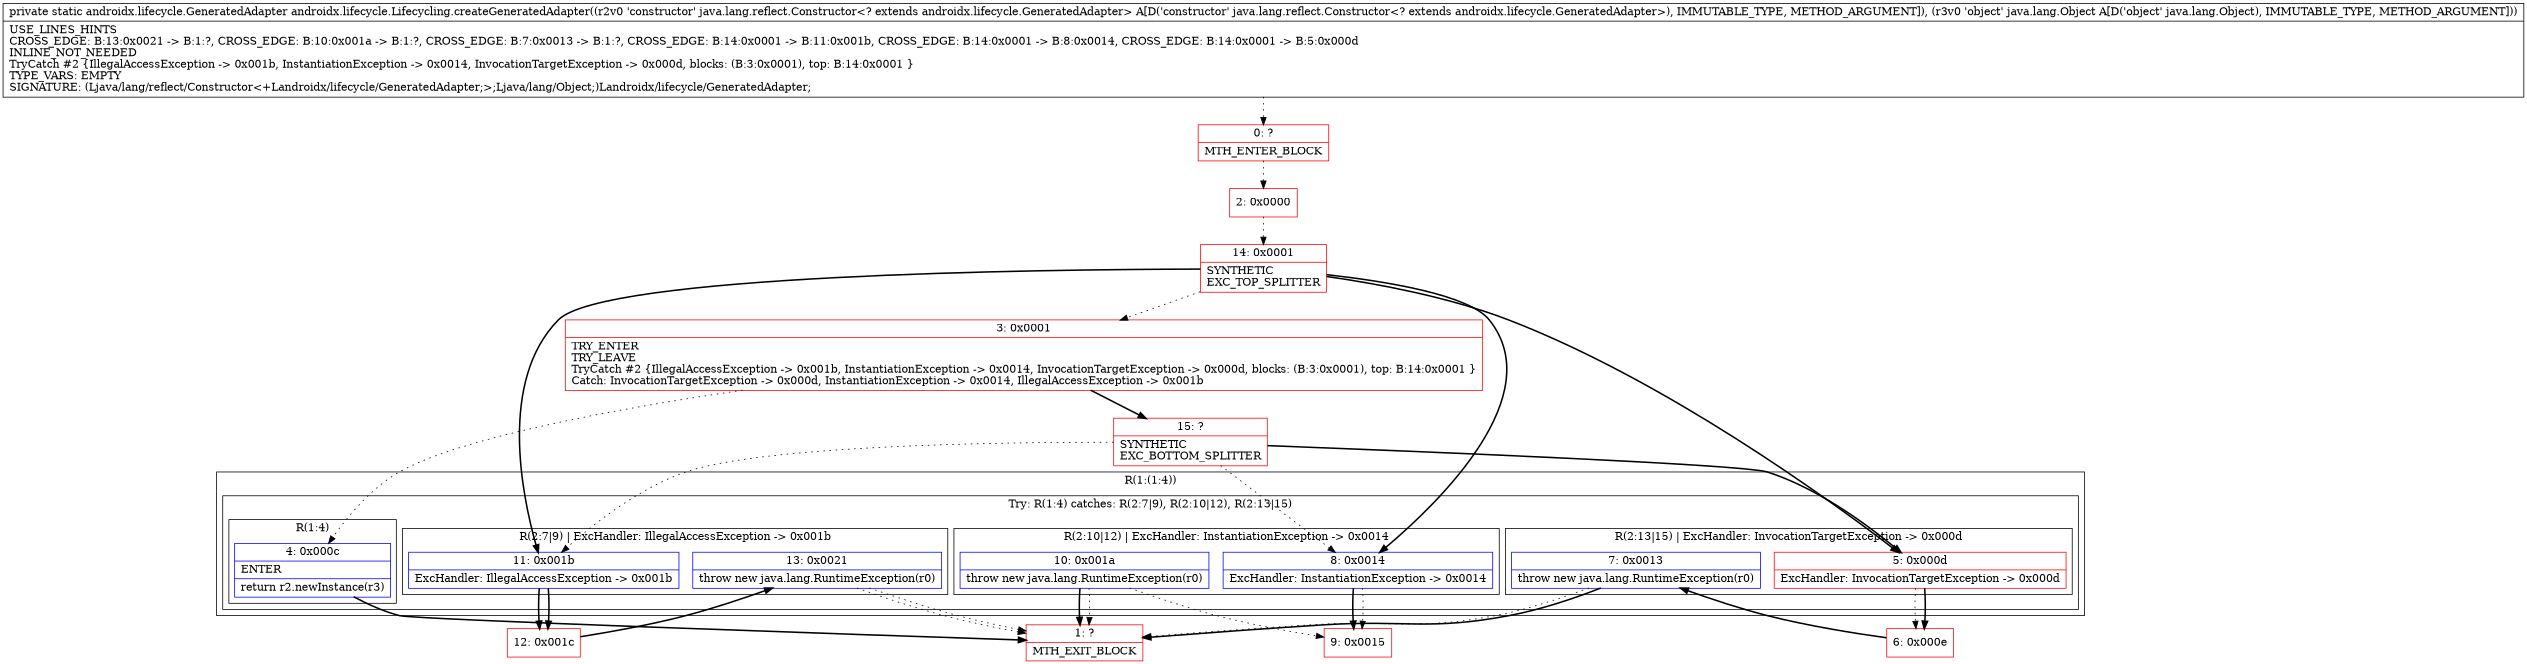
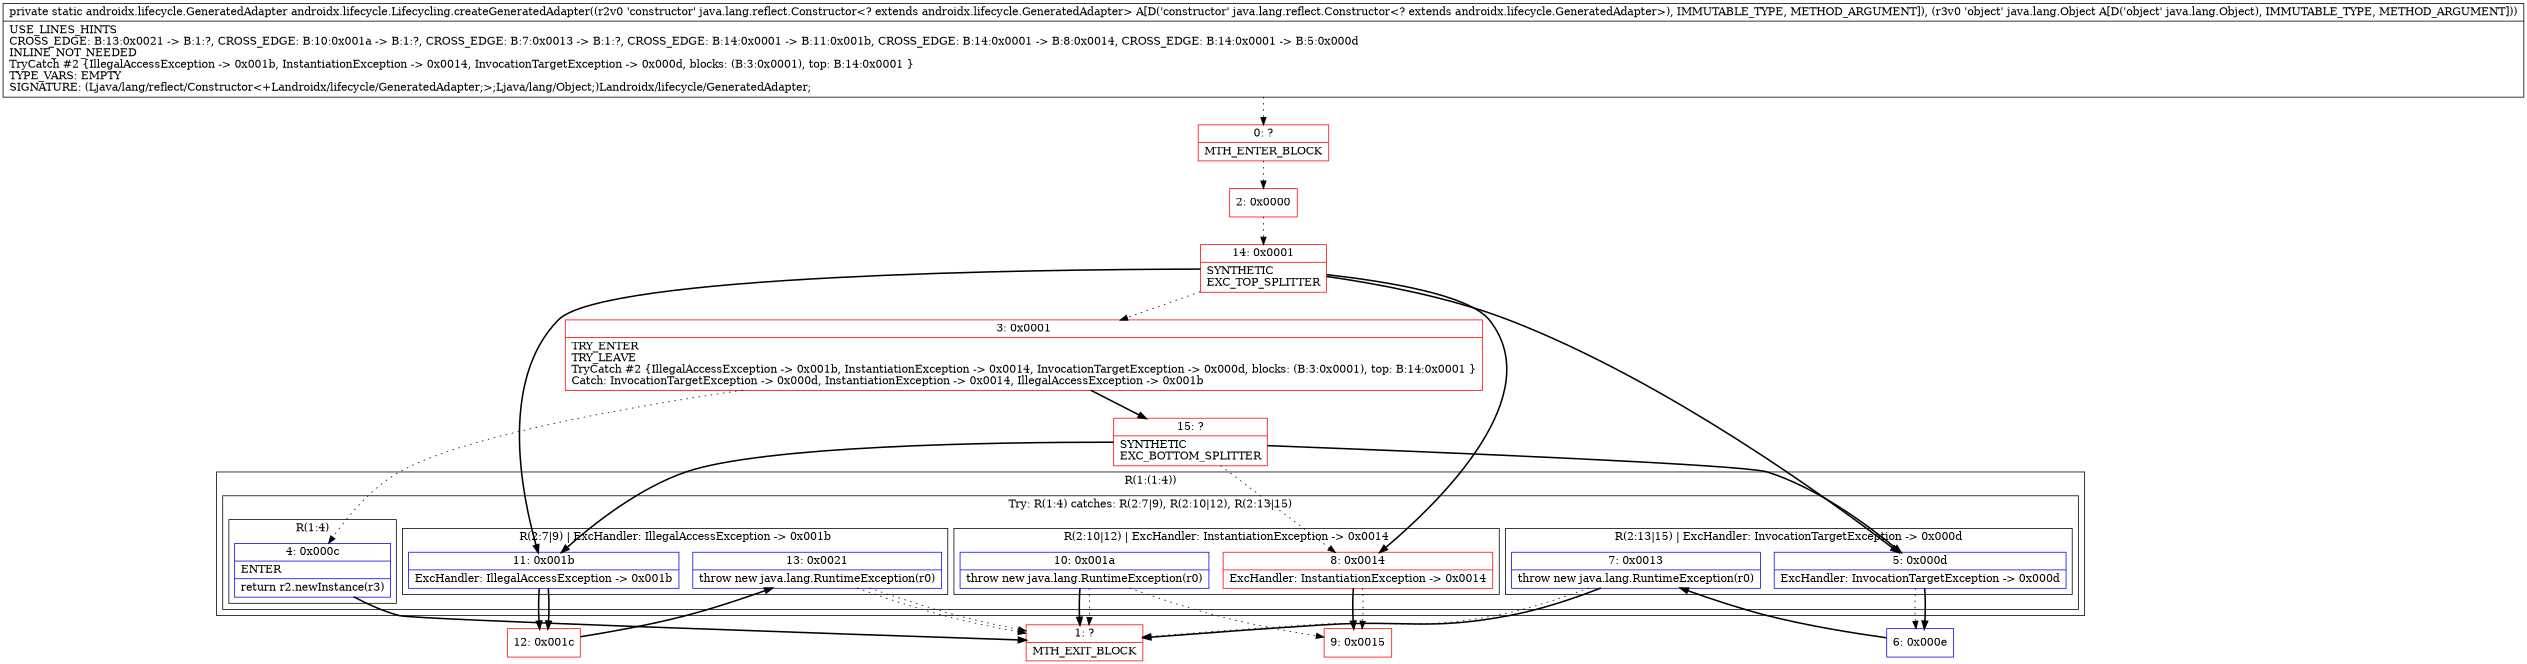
edge "15: ?" -> "11: 0x001b": style dotted -> bold
node "8: 0x0014": color blue -> red
node "5: 0x000d": color red -> blue
node "6: 0x000e": color red -> blue
